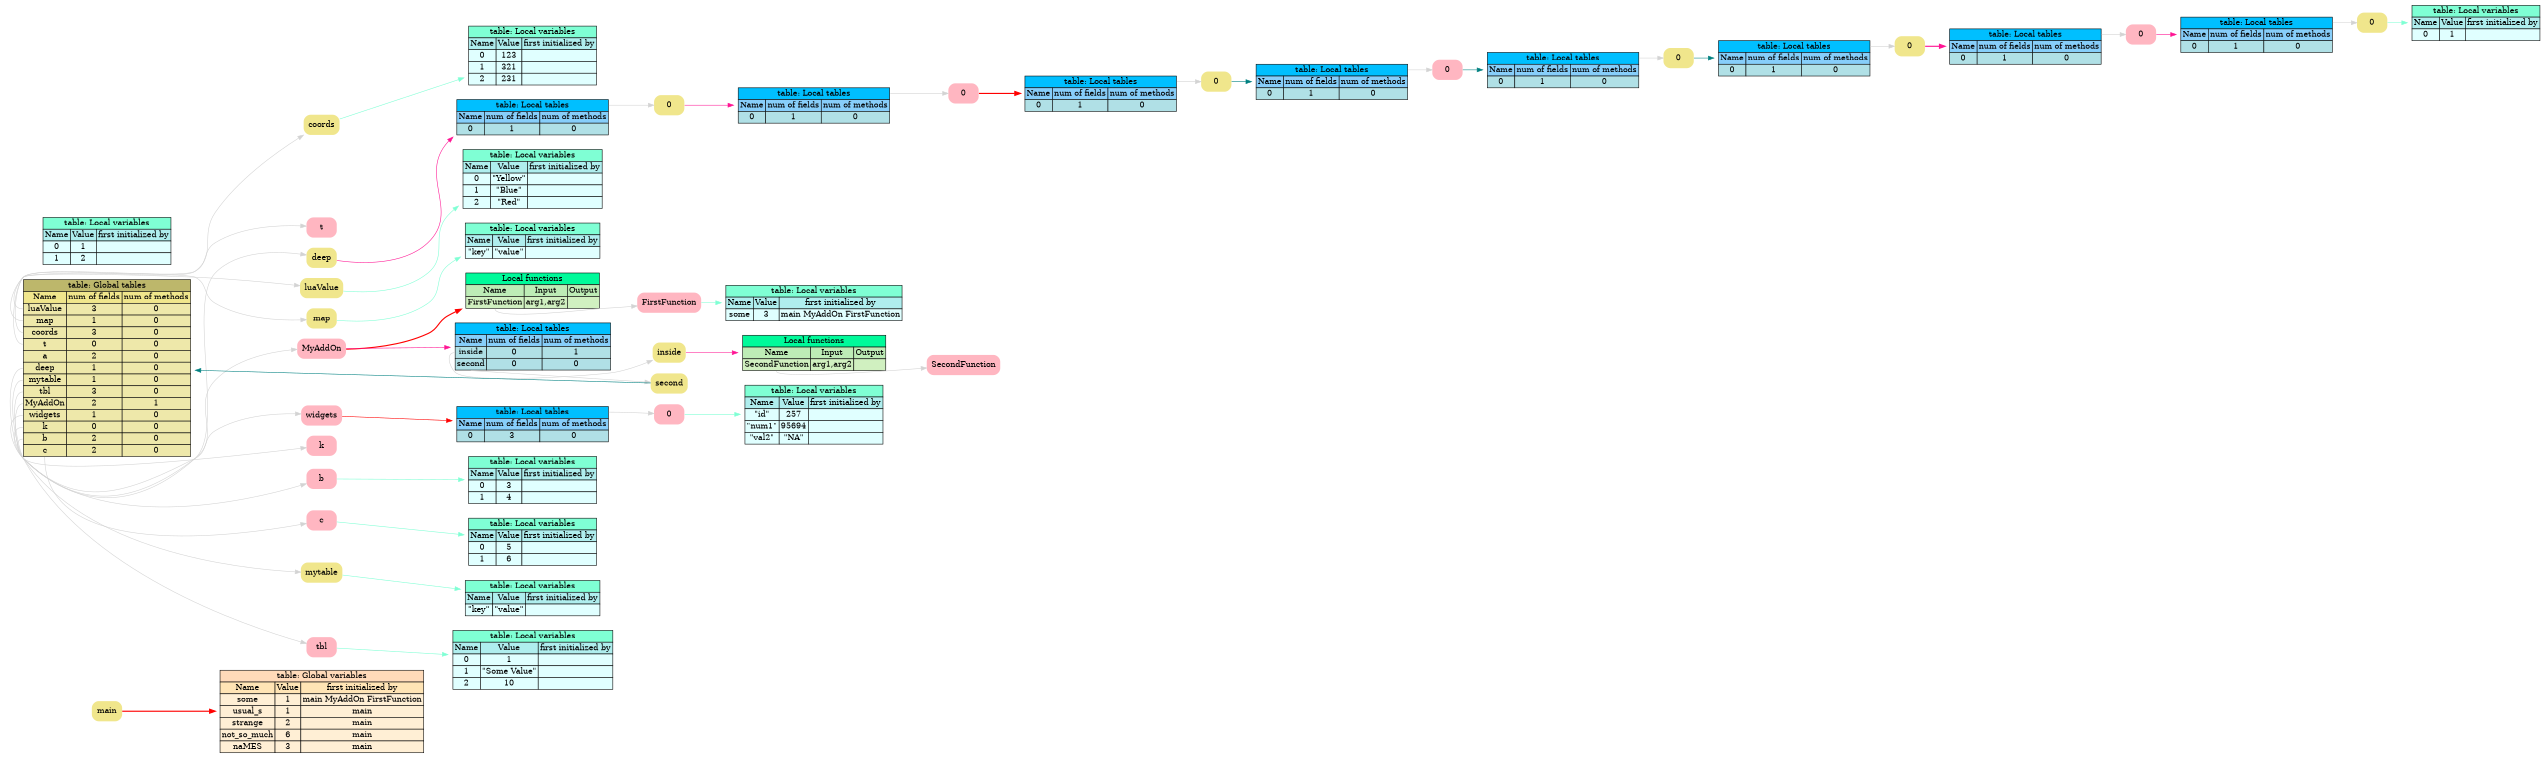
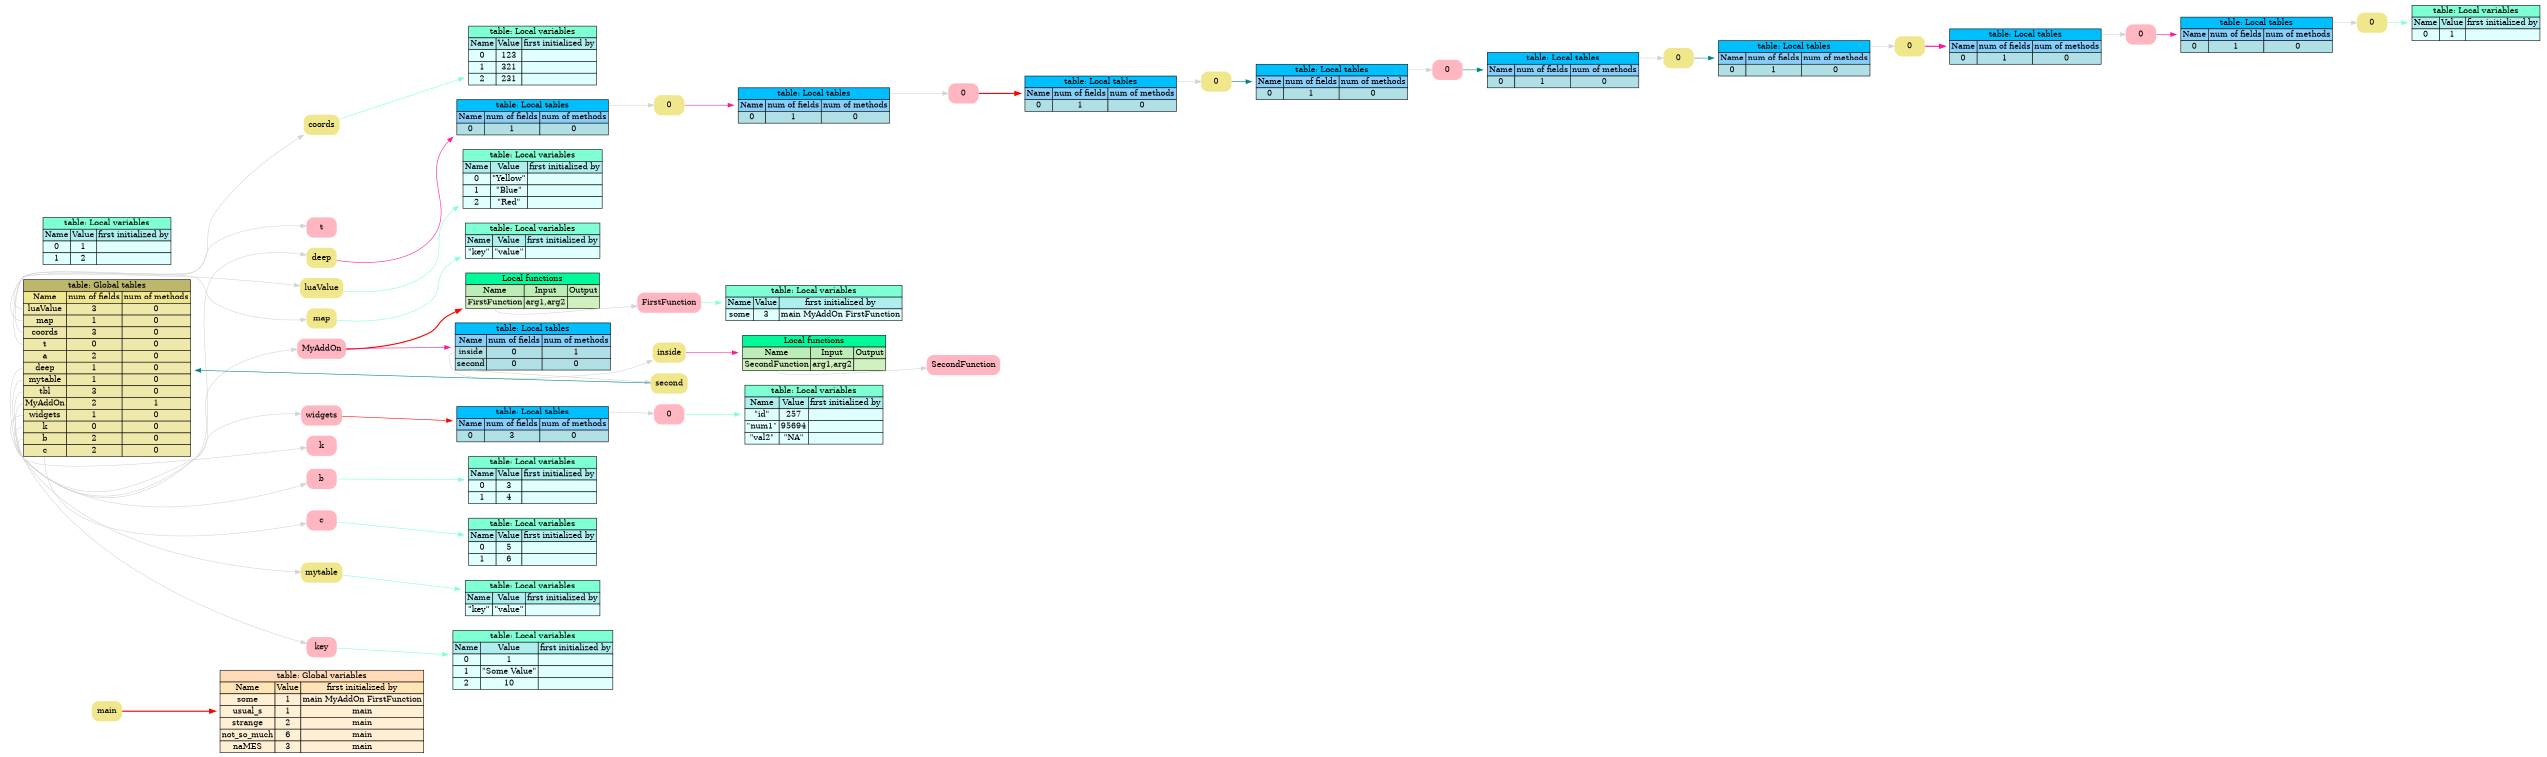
node "tbl": label "tbl" -> "key"
